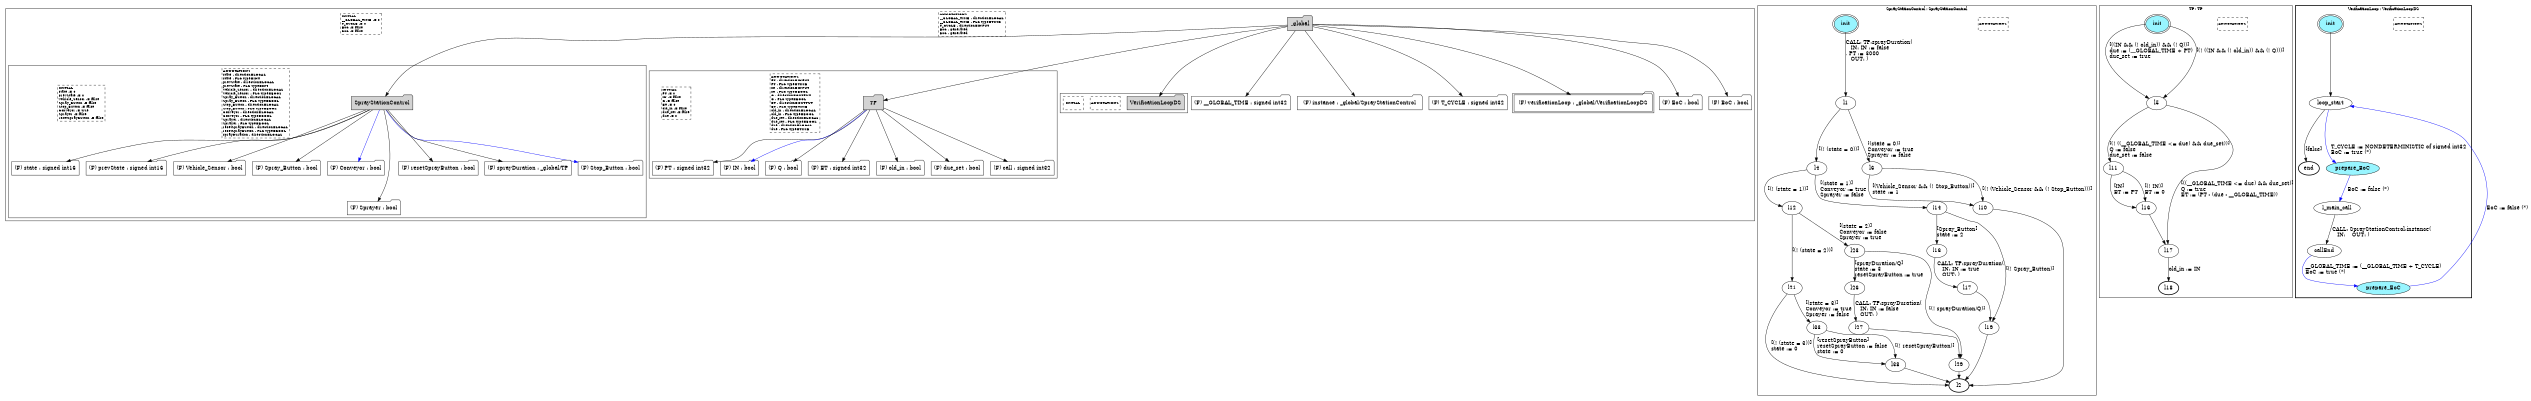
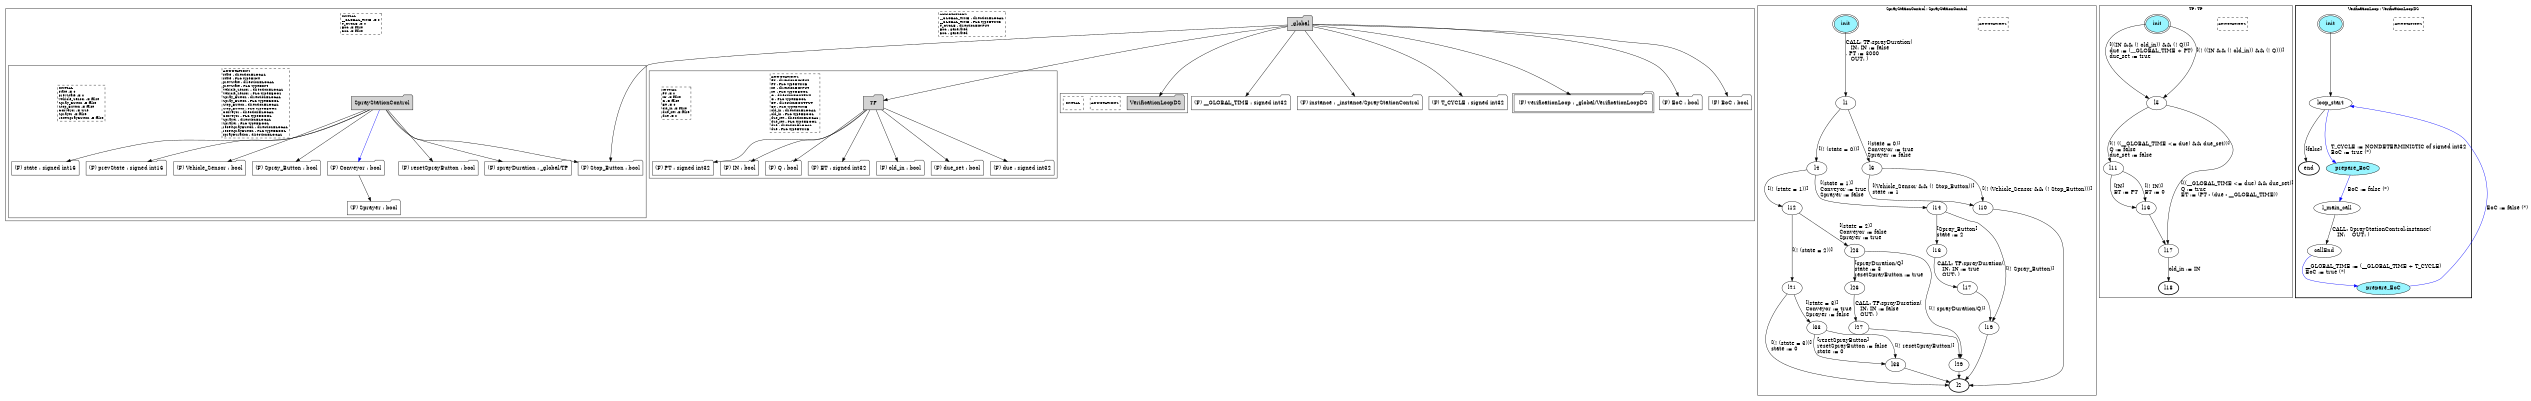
edge "_global" -> "SprayStationControl": now "_global" -> "(F) Stop_Button : bool"
node "(F) instance : _global/SprayStationControl": label "(F) instance : _global/SprayStationControl" -> "(F) instance : _instance/SprayStationControl"
edge "TP" -> "(F) IN : bool": color blue -> black
edge "SprayStationControl" -> "(F) Stop_Button : bool": color blue -> black
edge "SprayStationControl" -> "(F) Sprayer : bool": now "(F) Conveyor : bool" -> "(F) Sprayer : bool"
node "(F) call : signed int32": label "(F) call : signed int32" -> "(F) due : signed int32"
